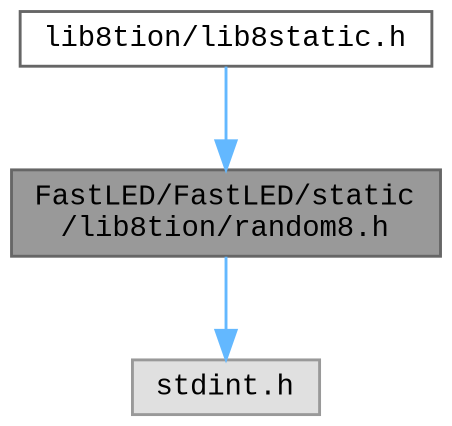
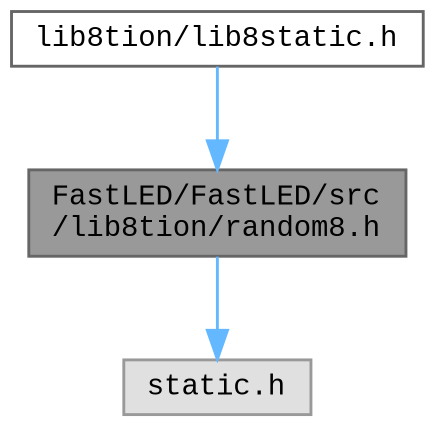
node "FastLED/FastLED/static /lib8tion/random8.h": label "FastLED/FastLED/static /lib8tion/random8.h" -> "FastLED/FastLED/src /lib8tion/random8.h"
node "stdint.h": label "stdint.h" -> "static.h"
